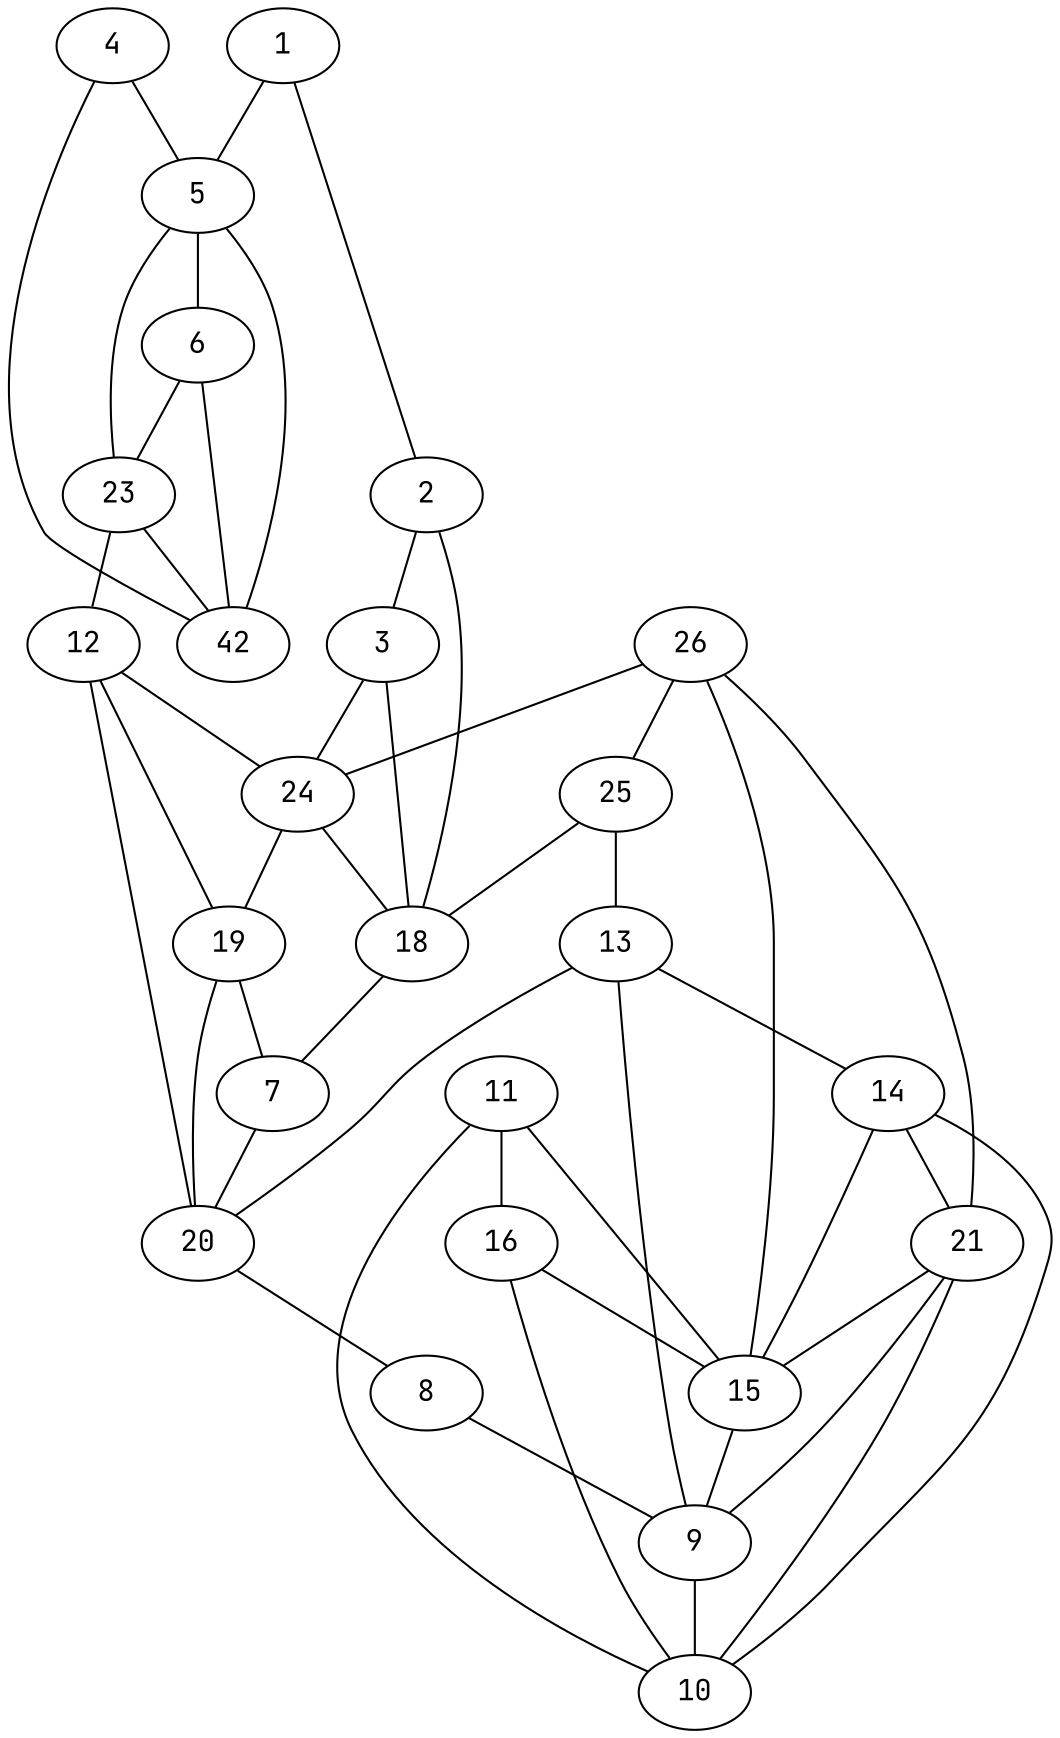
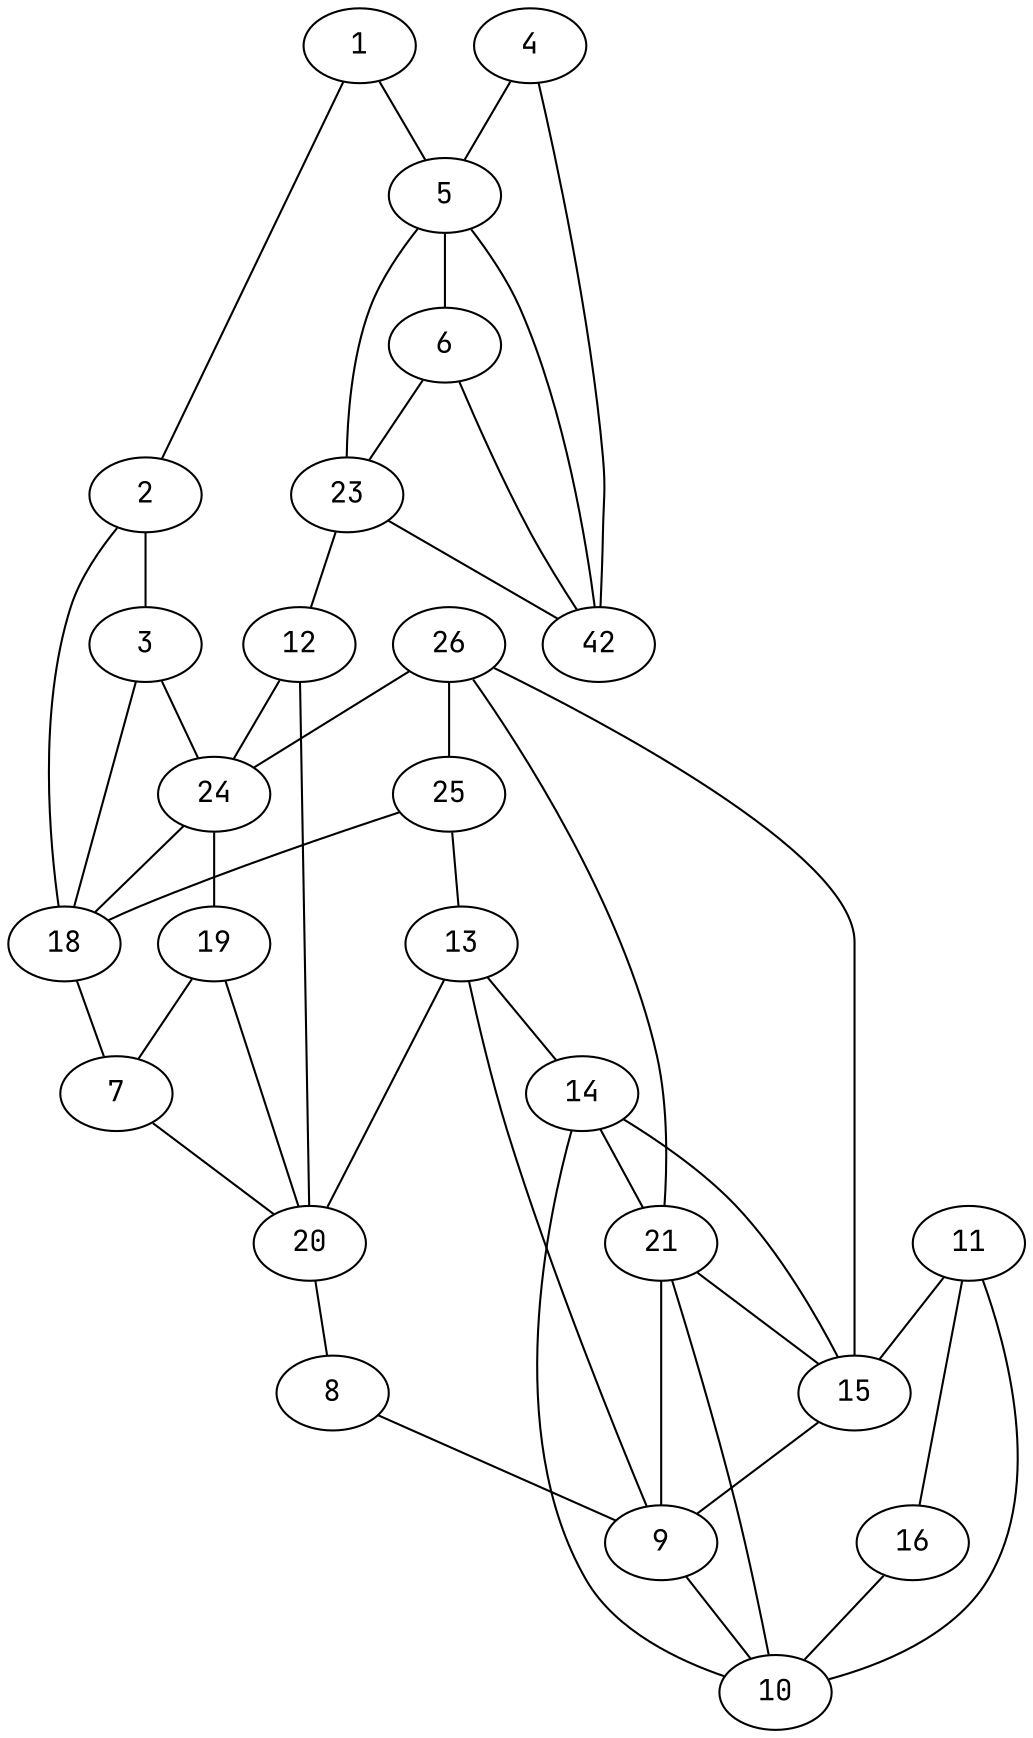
edge "12" -- "19": removed
edge "16" -- "15": removed
